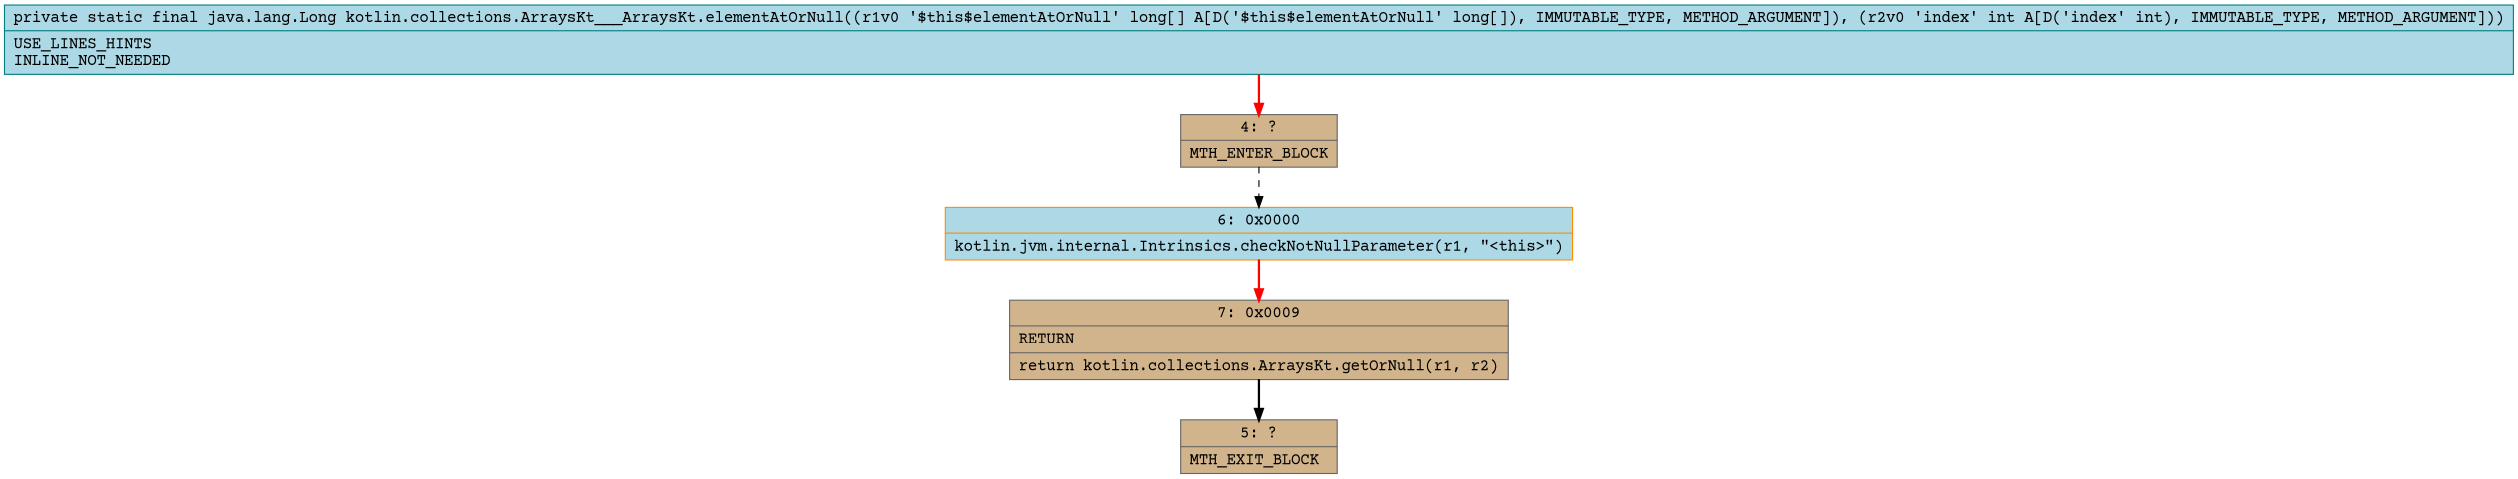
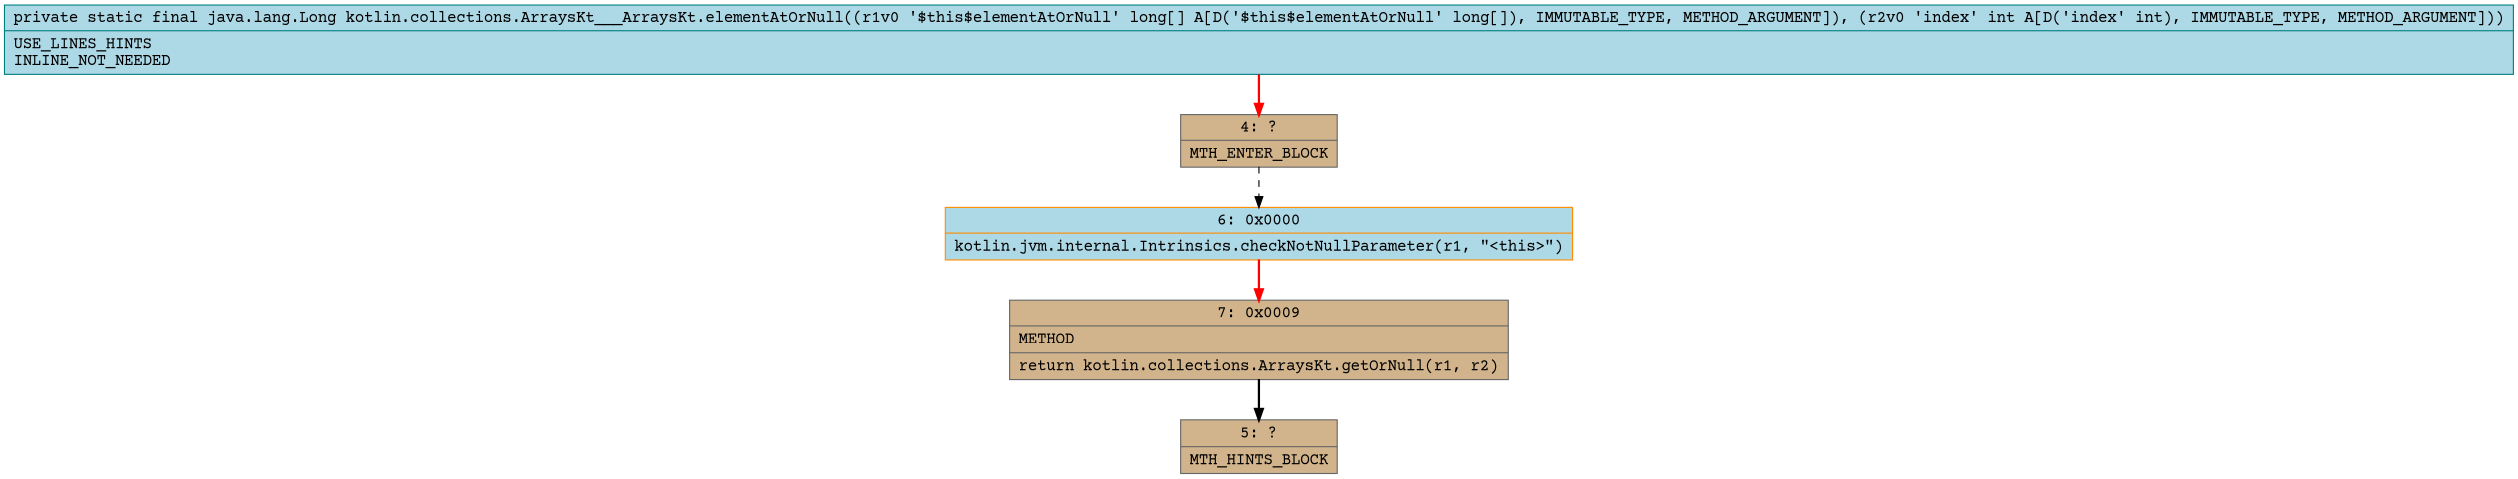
node "7: 0x0009": text "RETURN" -> "METHOD"
node "5: ?": text "MTH_EXIT_BLOCK" -> "MTH_HINTS_BLOCK"
